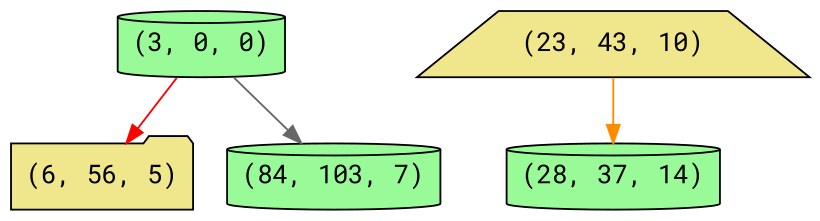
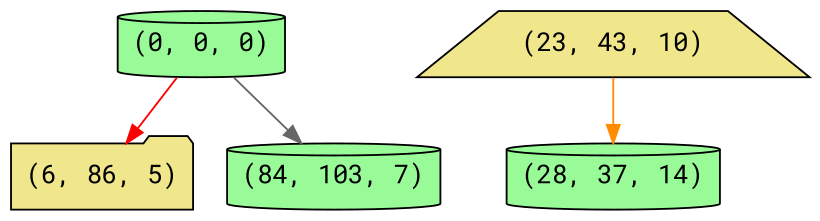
node "(3, 0, 0)": label "(3, 0, 0)" -> "(0, 0, 0)"
node "(6, 56, 5)": label "(6, 56, 5)" -> "(6, 86, 5)"
